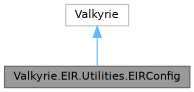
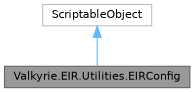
node "Valkyrie": label "Valkyrie" -> "ScriptableObject"
